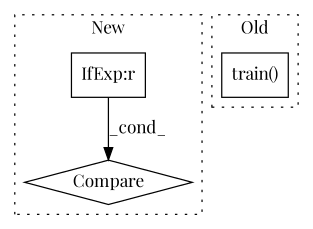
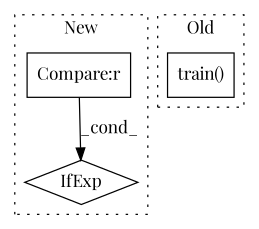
node "IfExp:r": label "IfExp:r" -> "Compare:r"
node "Compare": label "Compare" -> "IfExp"
